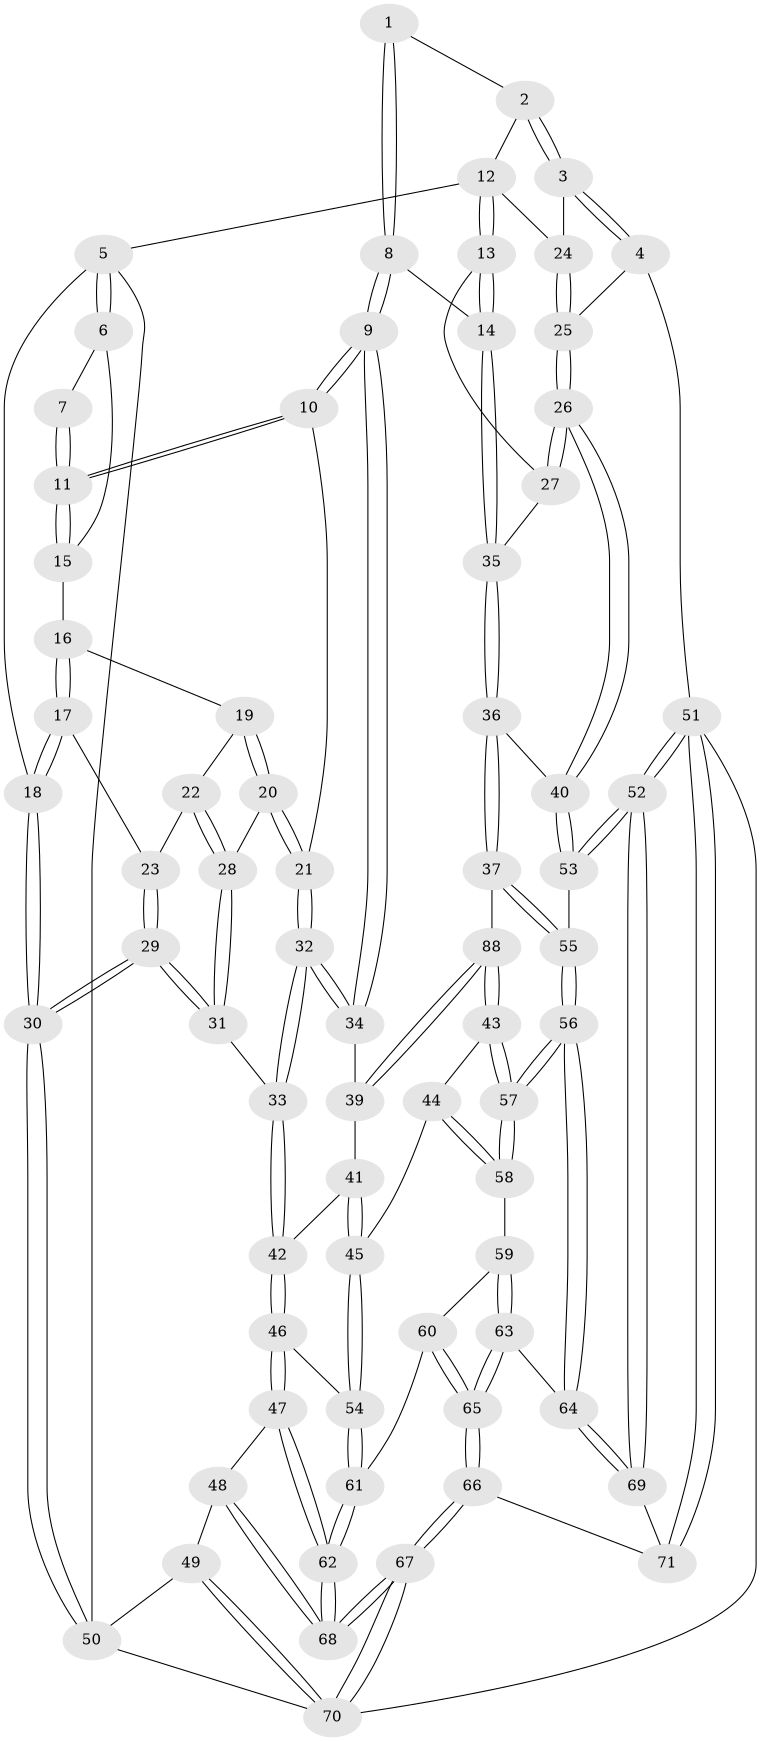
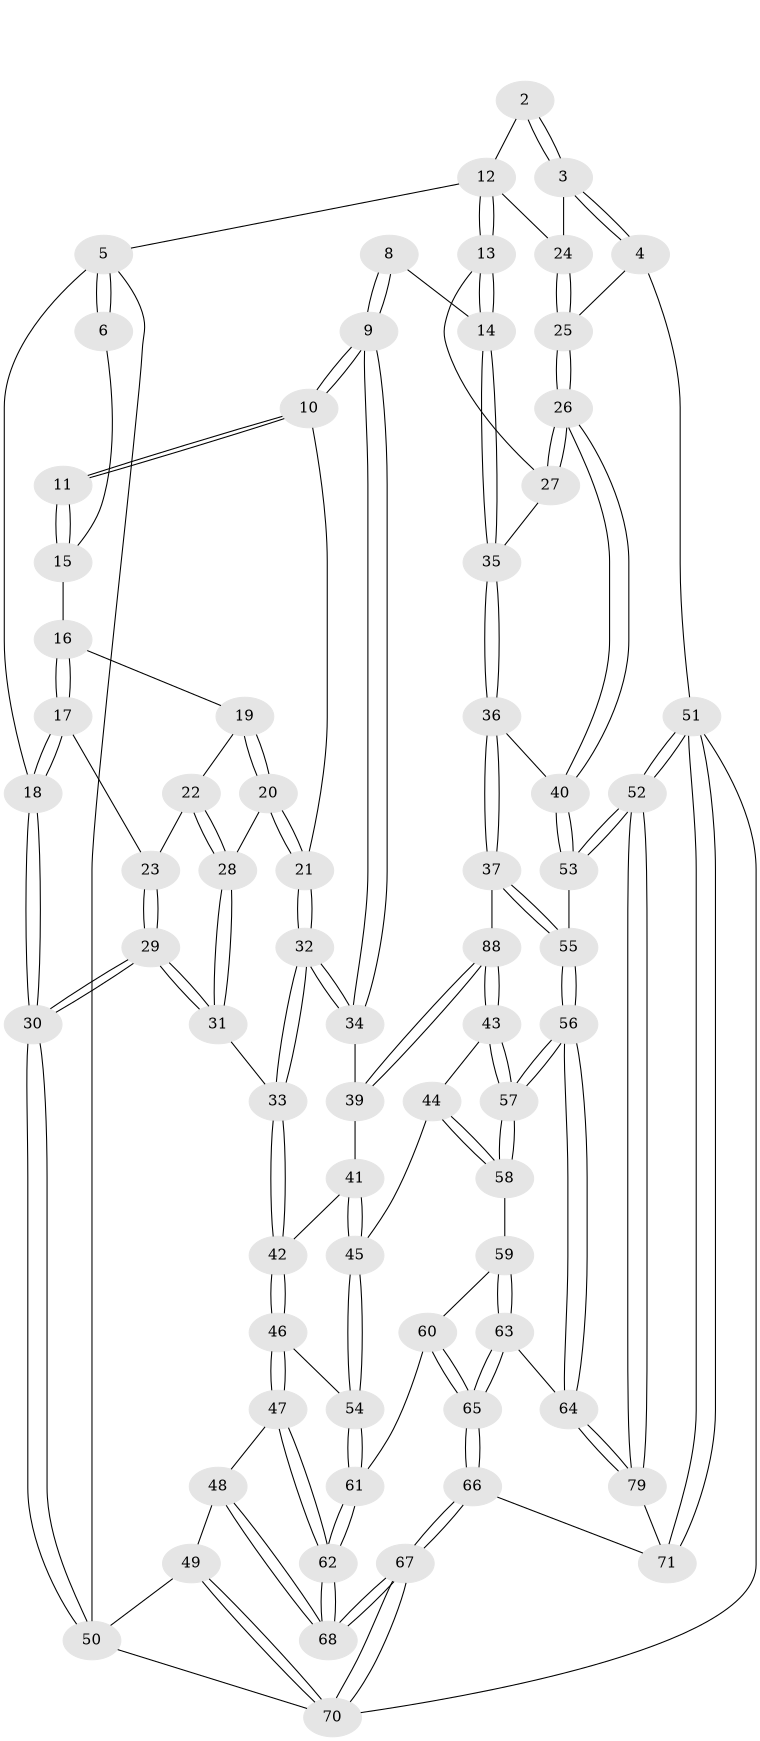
node "1": removed
node "7": removed
node "69": label "69" -> "79"
